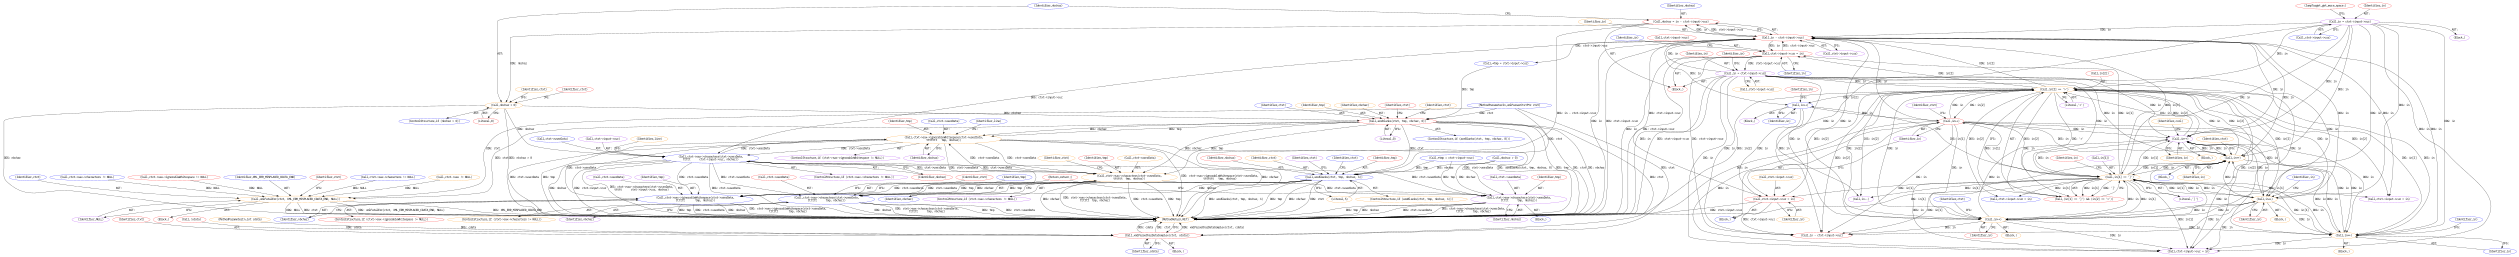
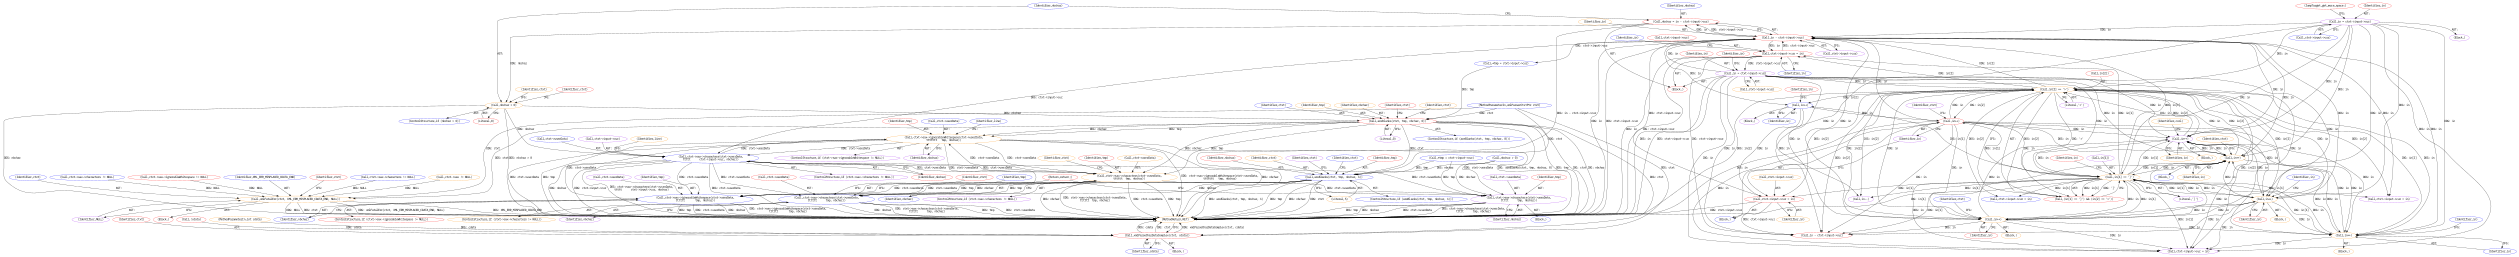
node "(ControlStructure,if (areBlanks(ctxt, tmp, nbchar, 1)))": color darkorange -> blue
